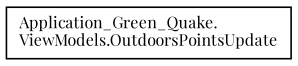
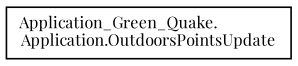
node "Application_Green_Quake. ViewModels.OutdoorsPointsUpdate": label "Application_Green_Quake. ViewModels.OutdoorsPointsUpdate" -> "Application_Green_Quake. Application.OutdoorsPointsUpdate"
